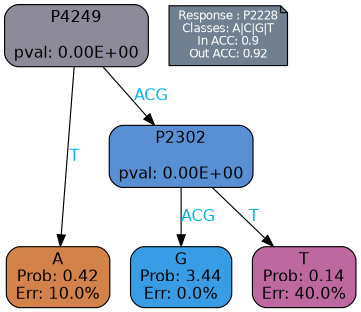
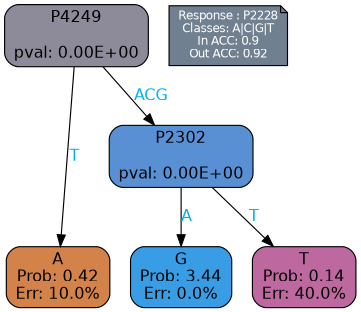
edge "P2302 pval: 0.00E+00" -> "G Prob: 3.44 Err: 0.0%": label "ACG" -> "A"
